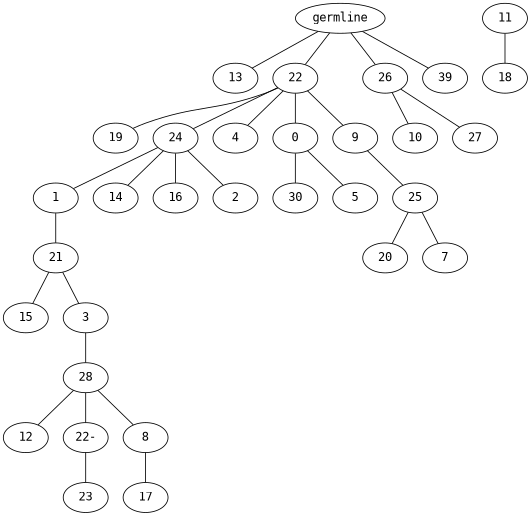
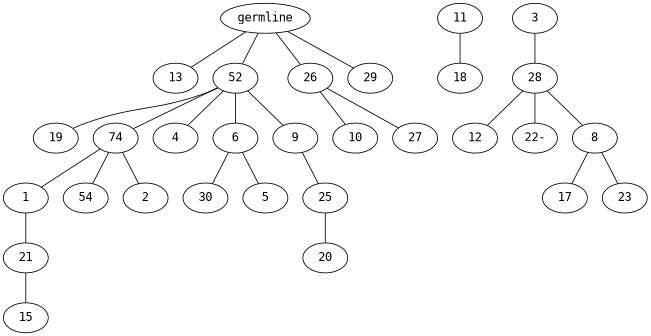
node "22": label "22" -> "52"
node "39": label "39" -> "29"
node "24": label "24" -> "74"
node "0": label "0" -> "6"
node "14": label "14" -> "54"
node "16": removed
node "7": removed
edge "21" -- "3": removed
edge "22-" -- "23": now "8" -- "23"
